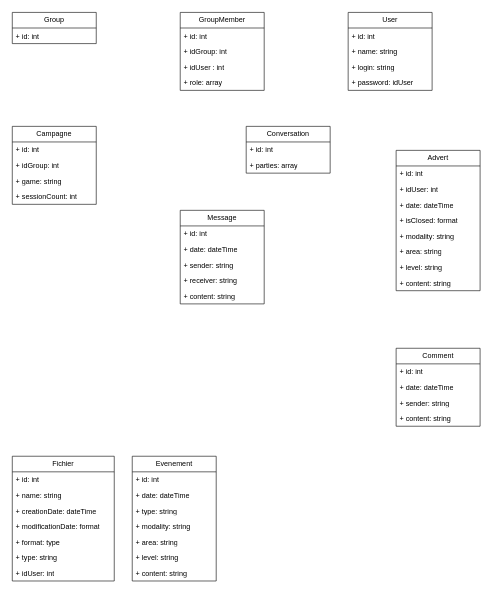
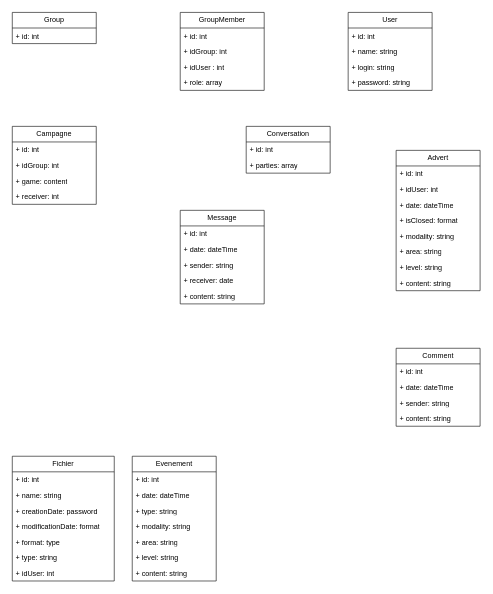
node "+ password: idUser": label "+ password: idUser" -> "+ password: string"
node "+ game: string": label "+ game: string" -> "+ game: content"
node "+ sessionCount: int": label "+ sessionCount: int" -> "+ receiver: int"
node "+ receiver: string": label "+ receiver: string" -> "+ receiver: date"
node "+ creationDate: dateTime": label "+ creationDate: dateTime" -> "+ creationDate: password"
